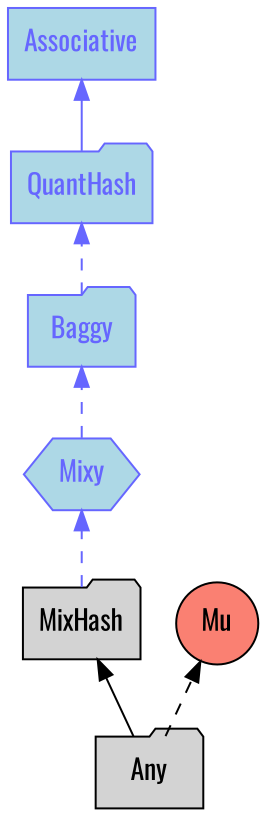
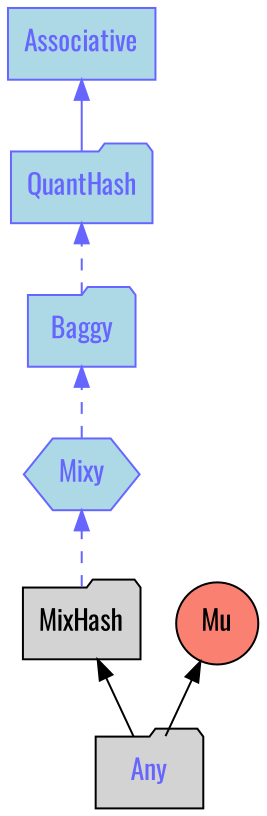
edge "Any" -> "Mu": style dashed -> solid
node "Any": fontcolor #000000 -> #6666ff
